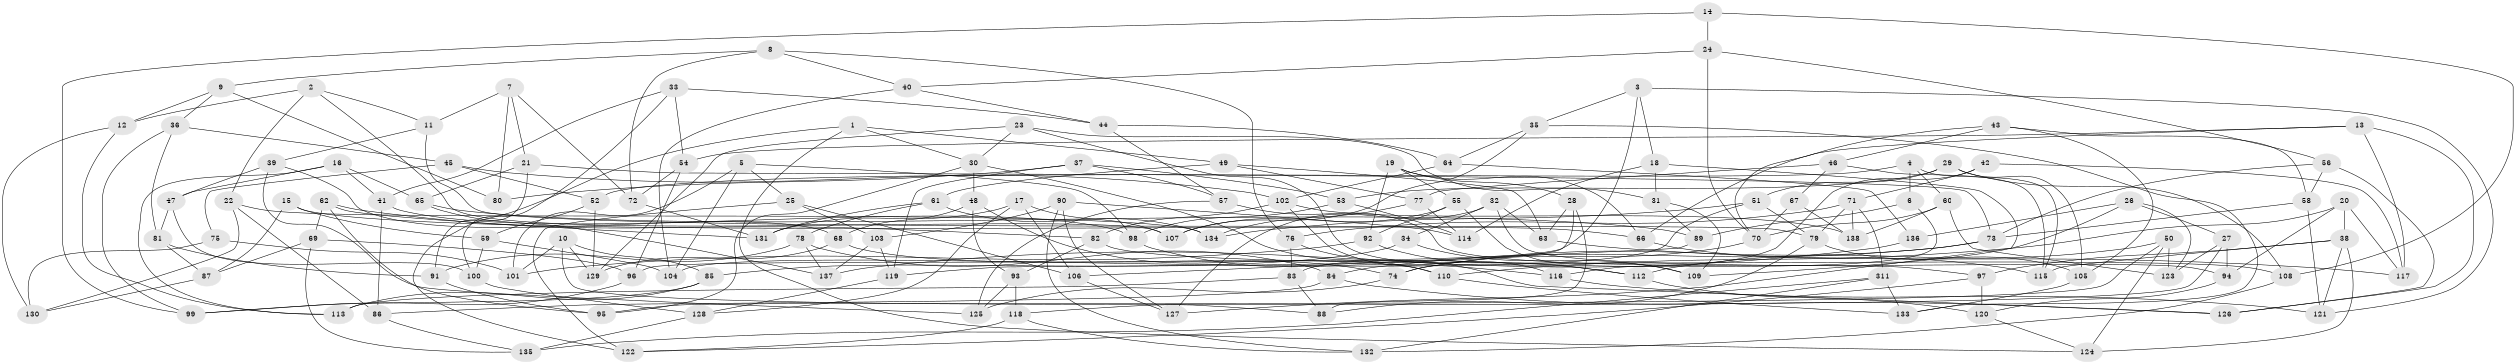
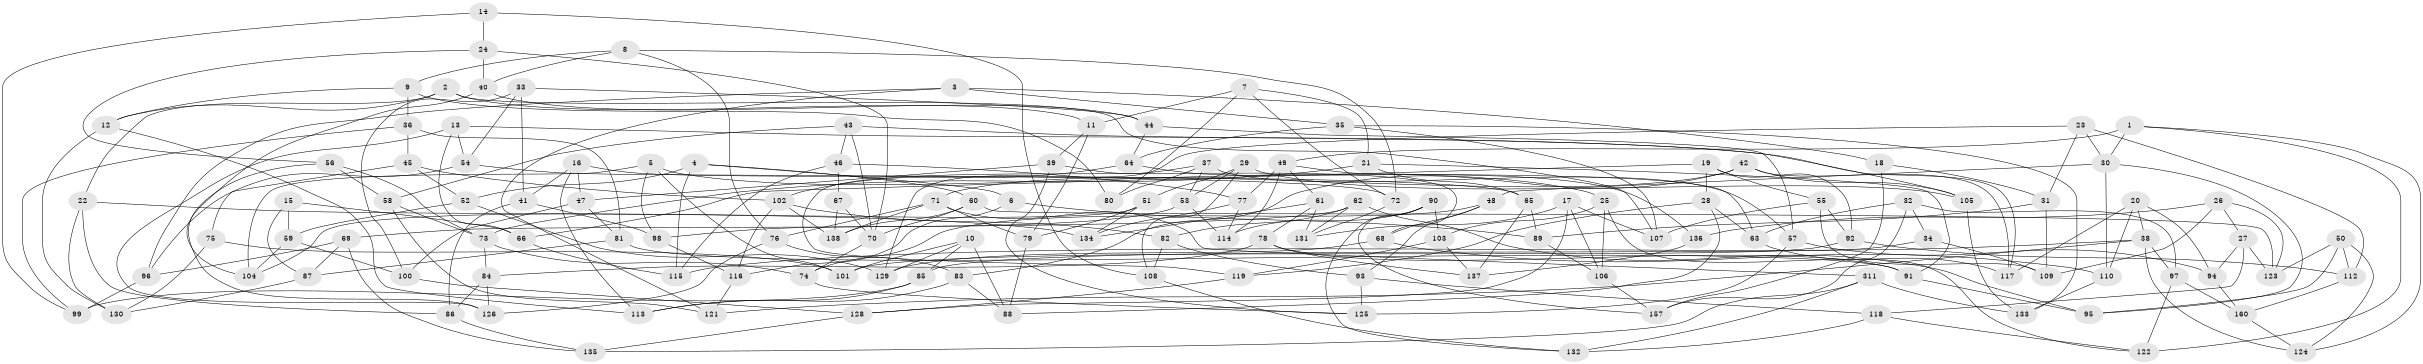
edge "18" -- "114": now "49" -- "114"
edge "79" -- "105": now "42" -- "105"
node "127": label "127" -> "157"
node "120": label "120" -> "160"
